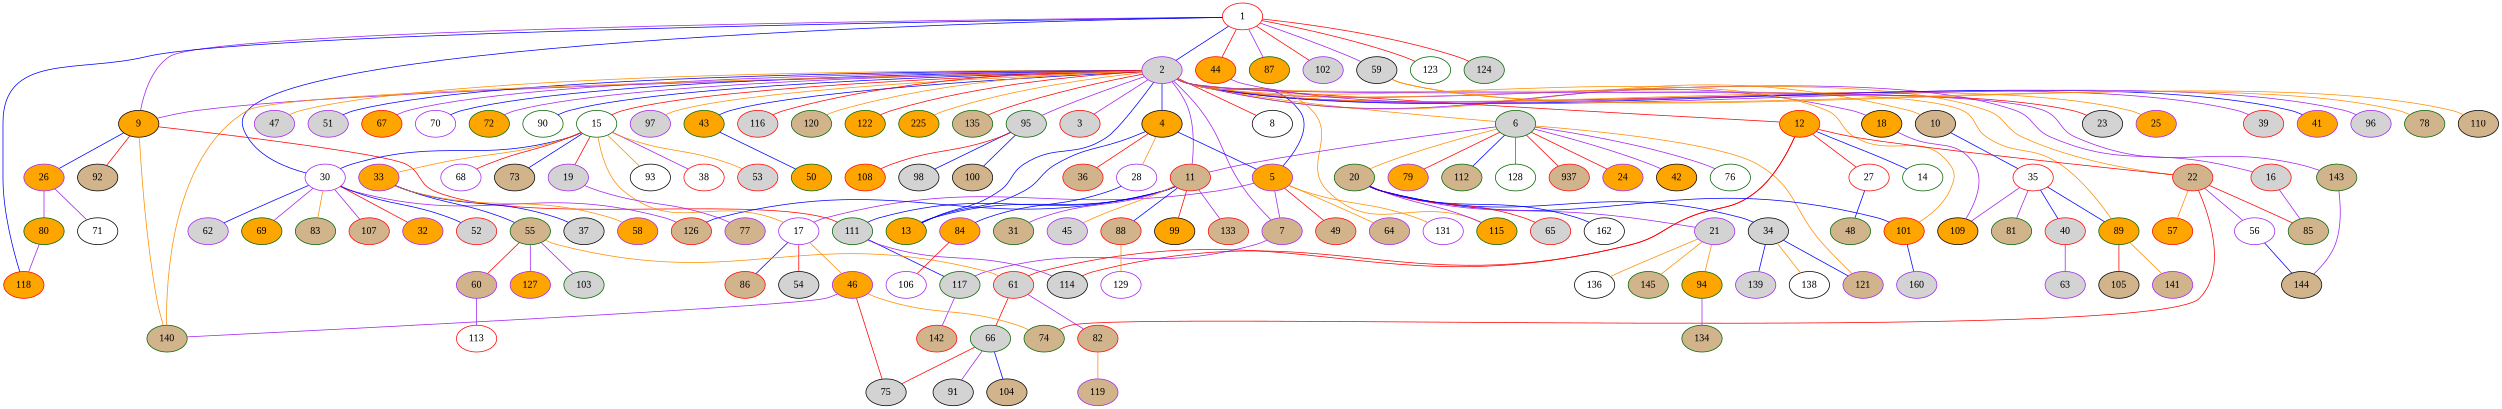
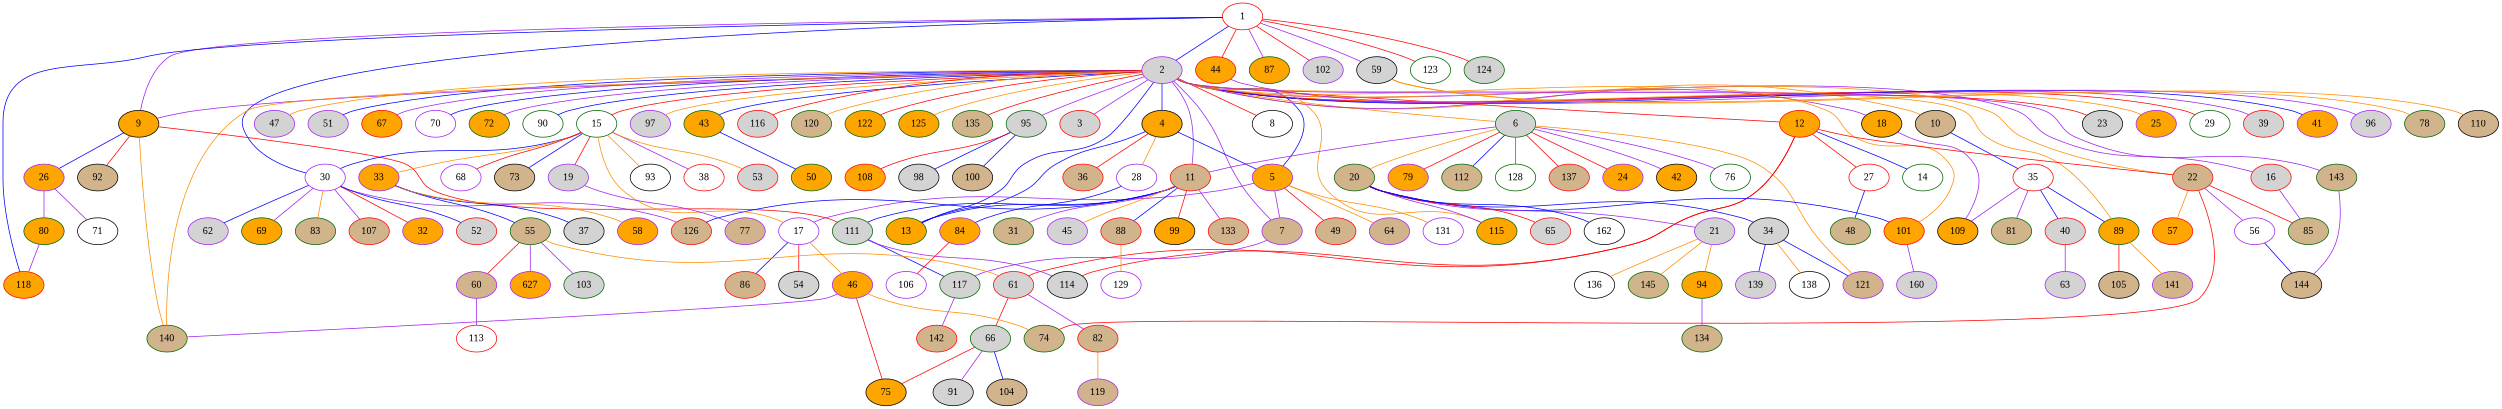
node "225": label "225" -> "125"
node "29": added
node "937": label "937" -> "137"
edge "101" -- "160": color blue -> purple
node "127": label "127" -> "627"
node "75": fillcolor lightgrey -> orange
